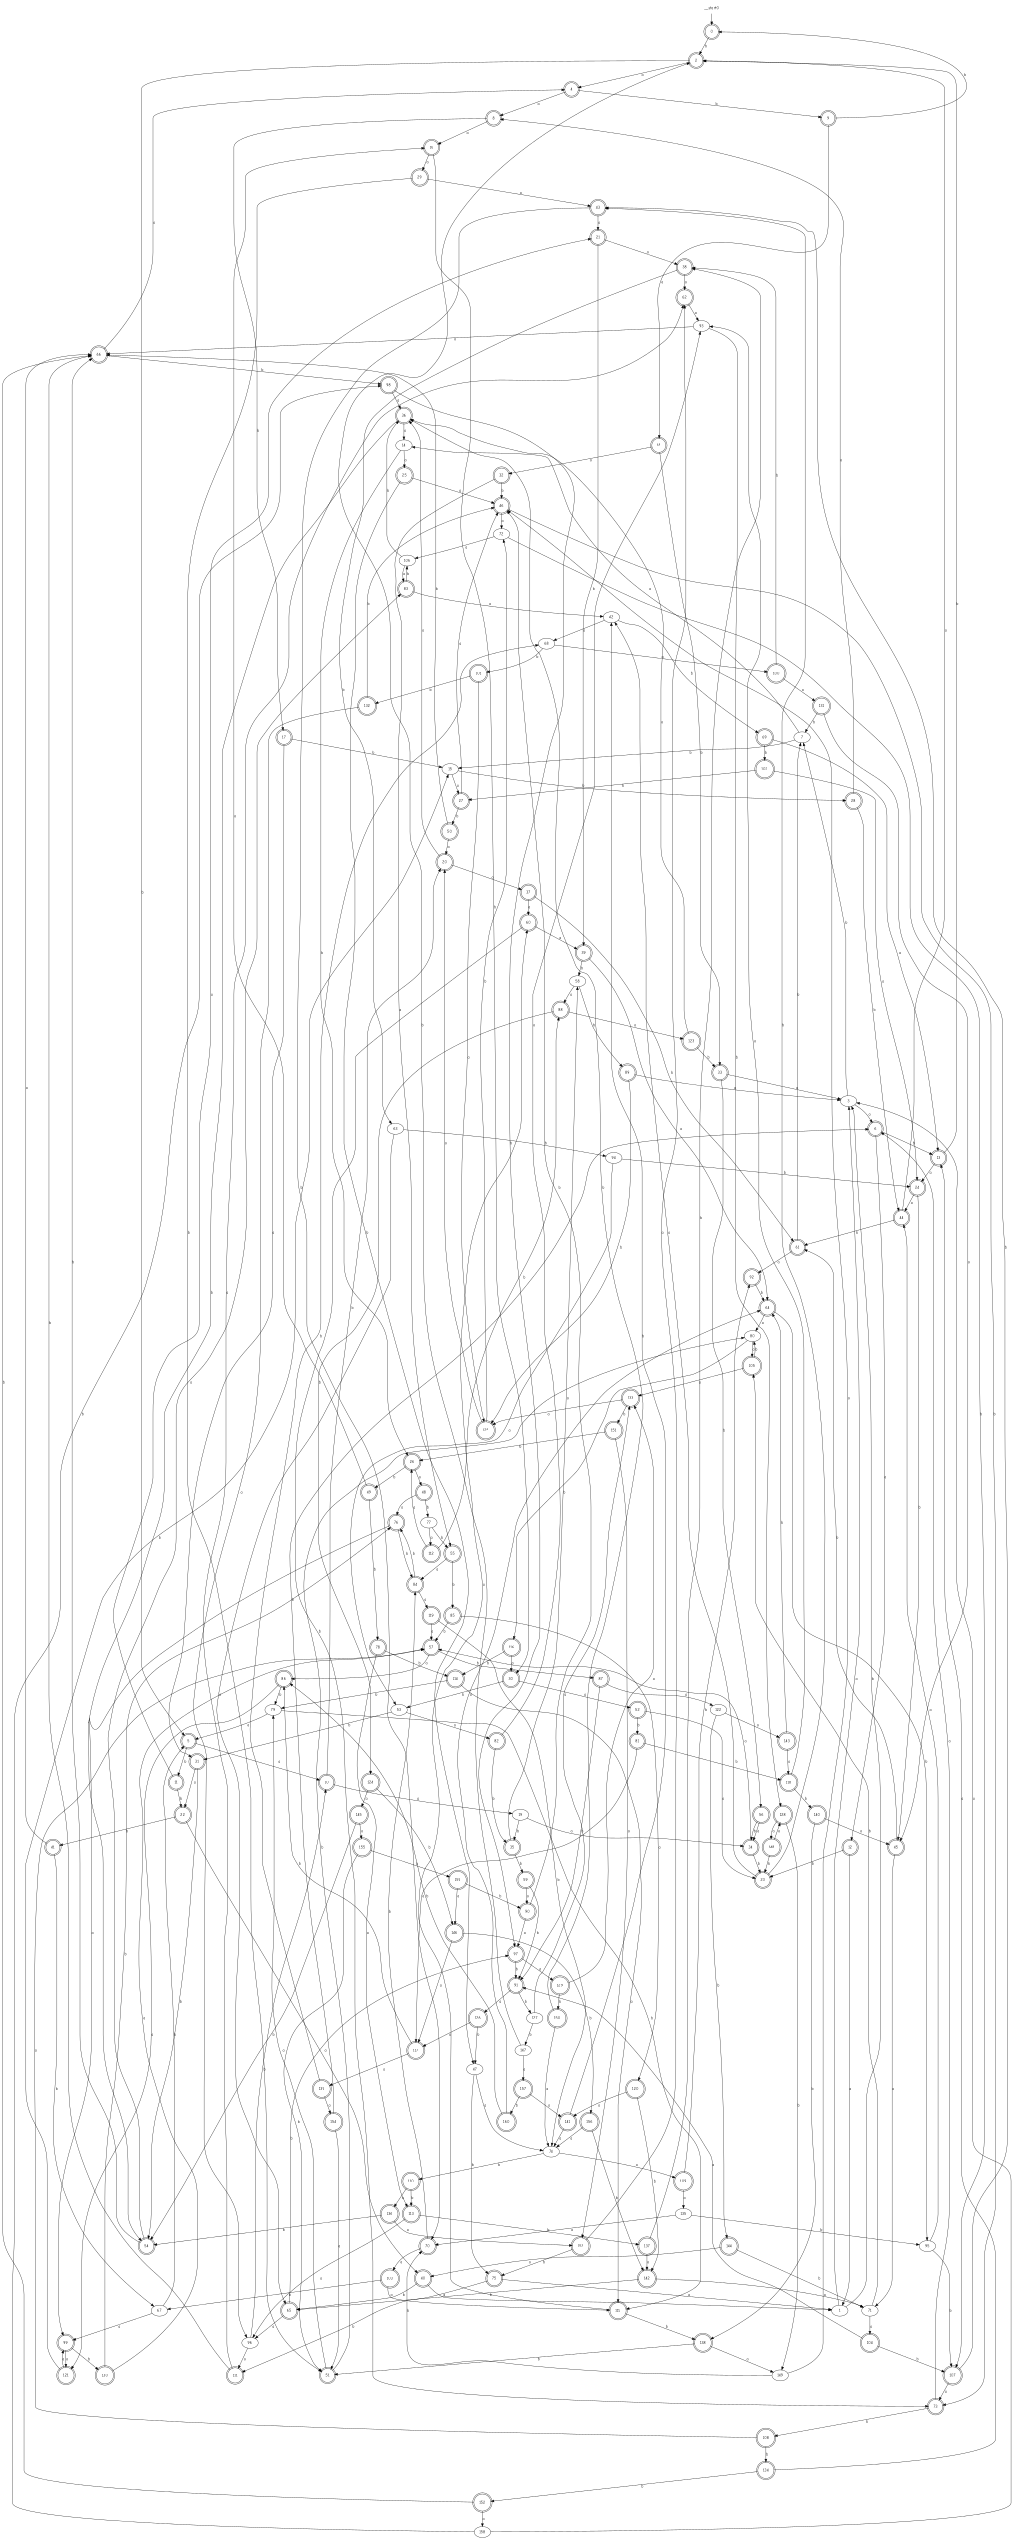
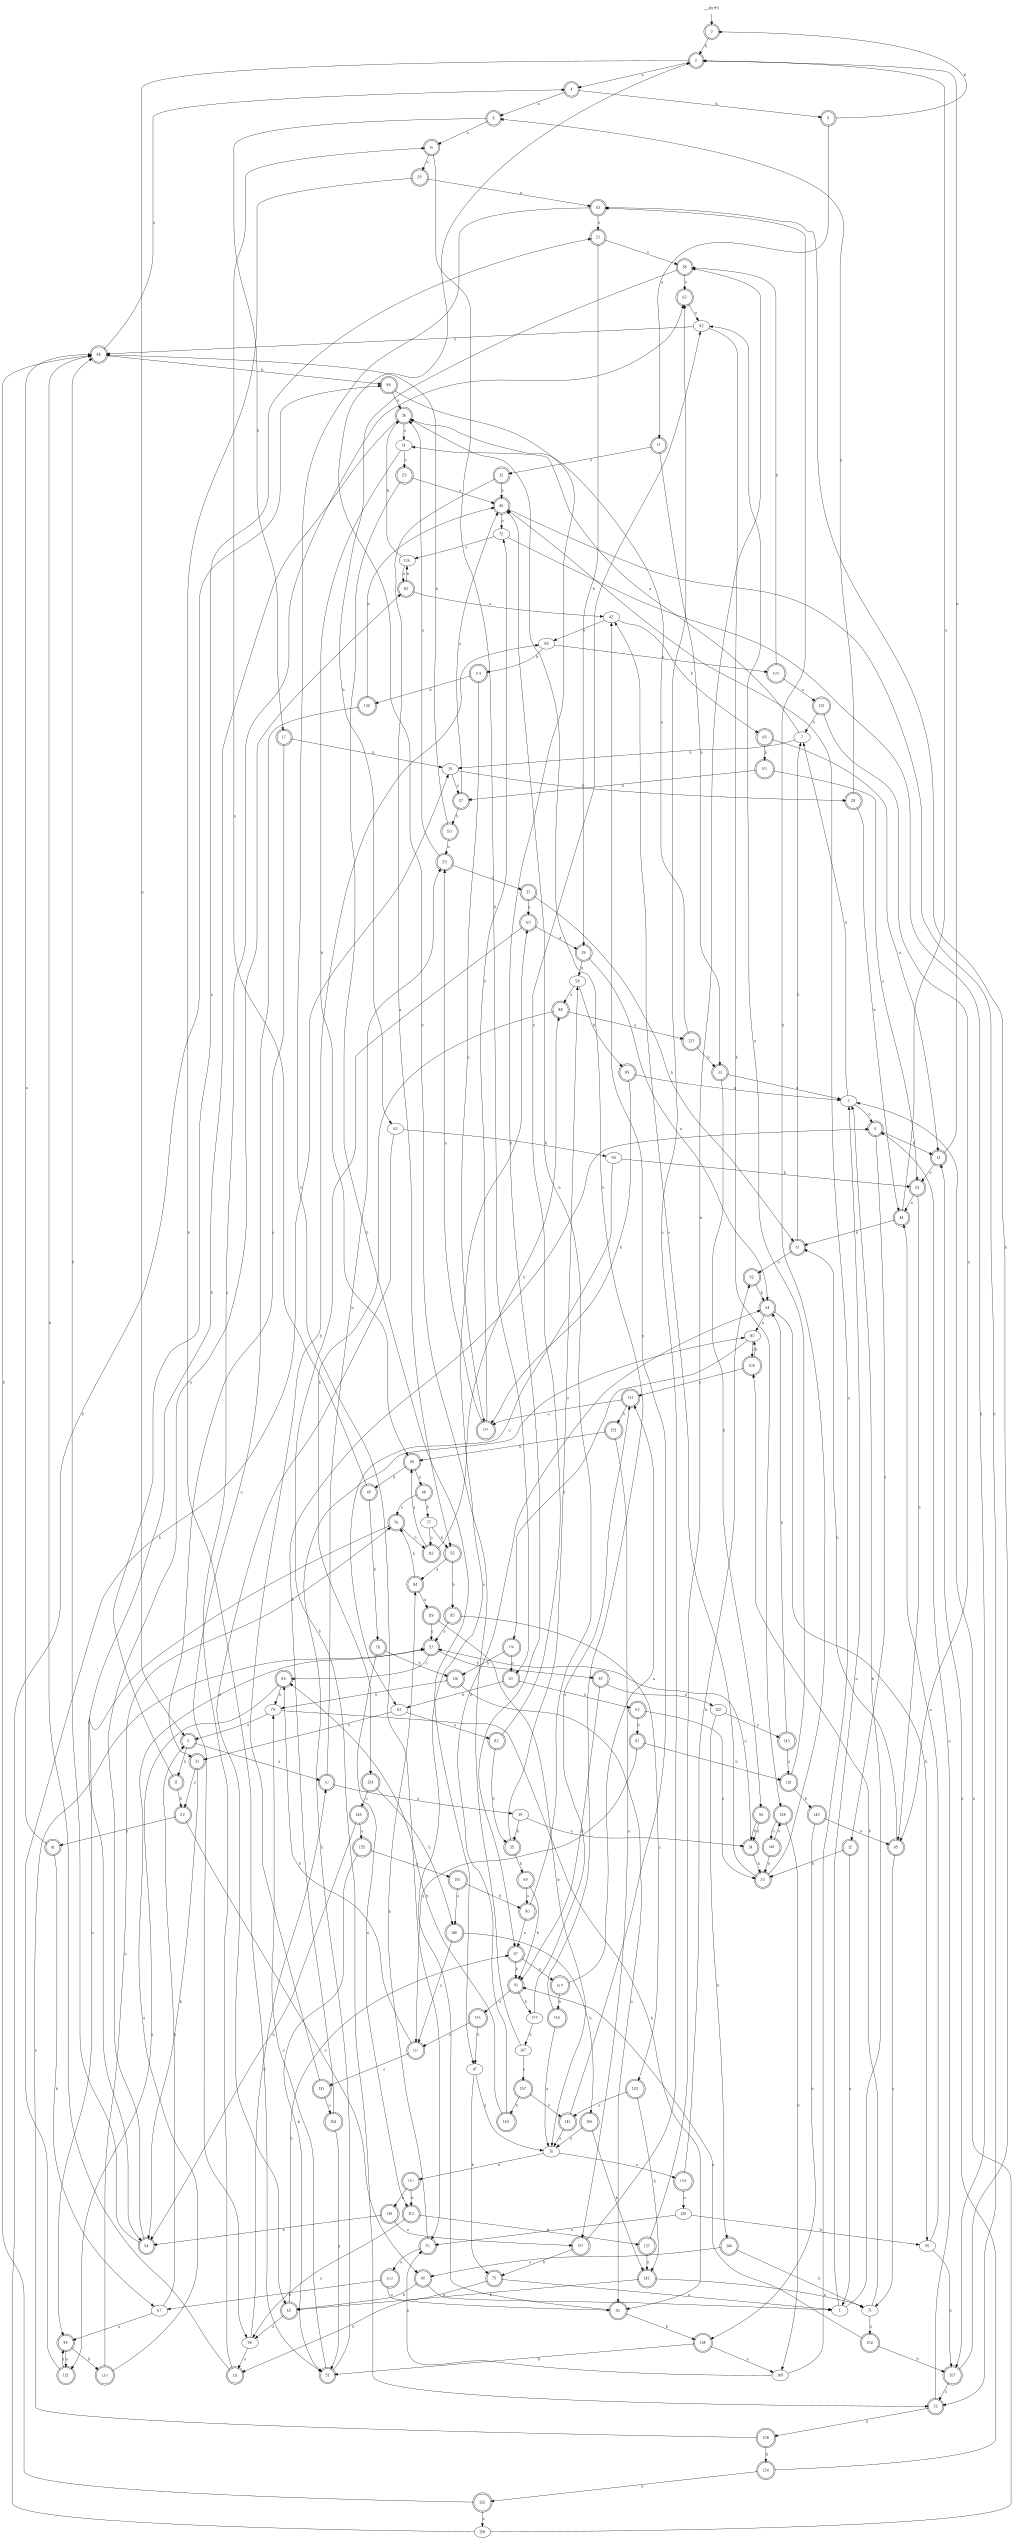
edge "76" -> "84": now "76" -> "112"
